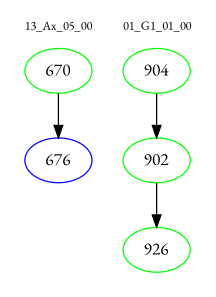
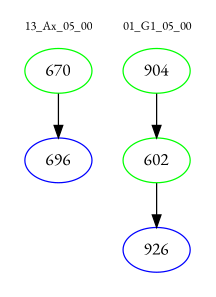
cluster "01_G1_01_00": label "01_G1_01_00" -> "01_G1_05_00"
node "676": label "676" -> "696"
node "902": label "902" -> "602"
node "926": color green -> blue
